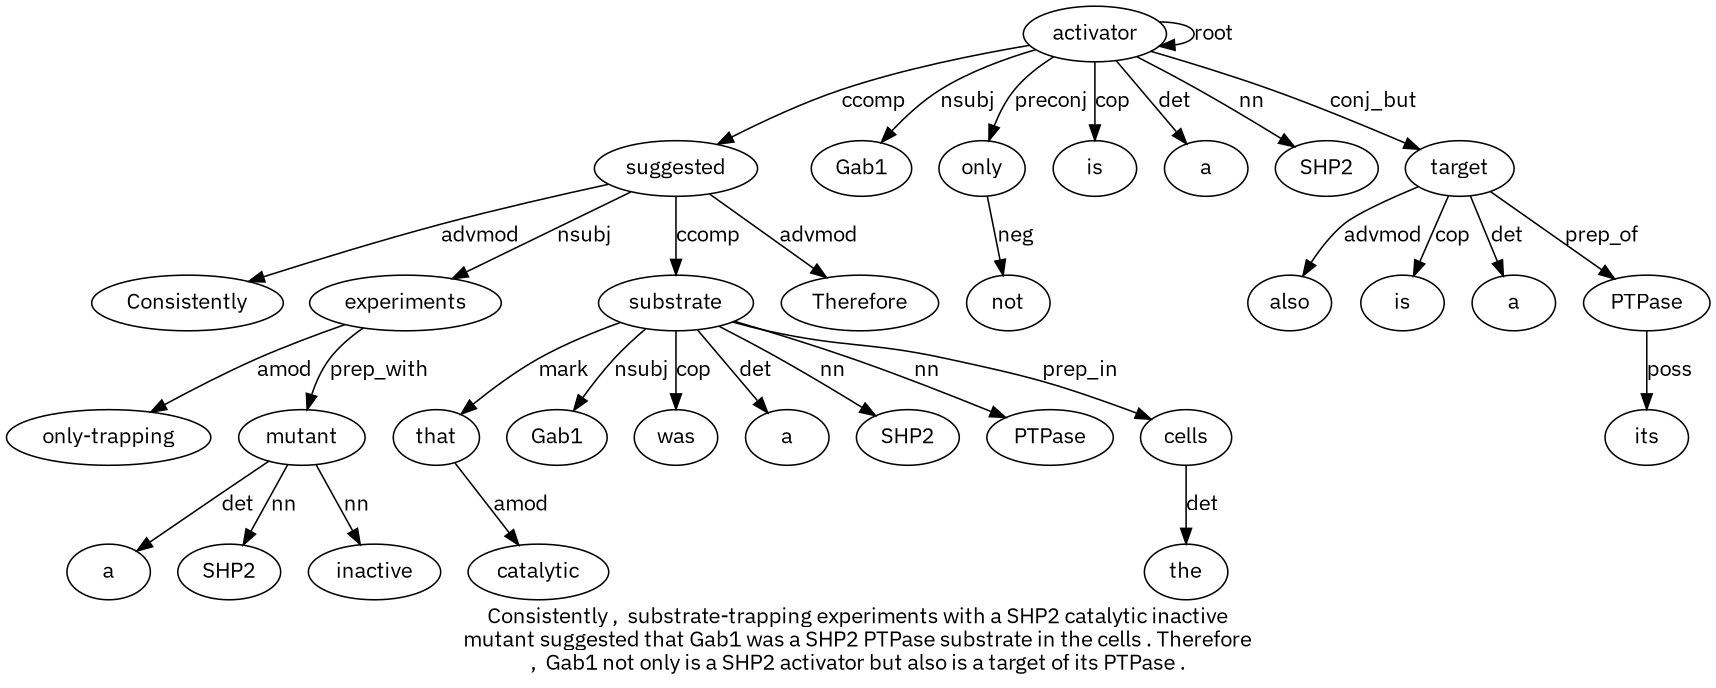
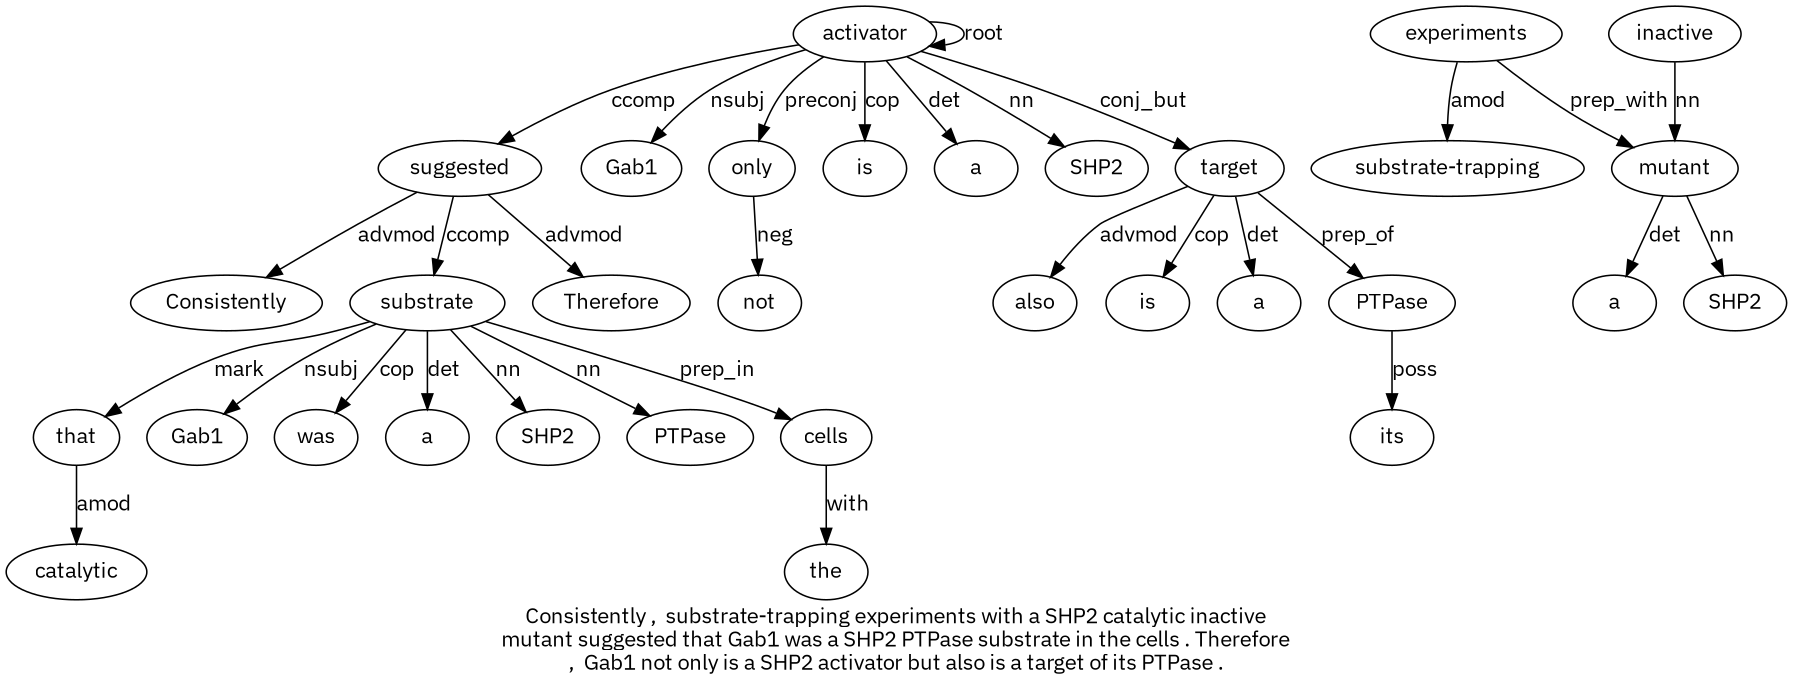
edge "suggested" -> "experiments": removed, label "nsubj"
node "only-trapping": label "only-trapping" -> "substrate-trapping"
edge "mutant" -> "inactive": reversed
edge "cells" -> "the": label "det" -> "with"
